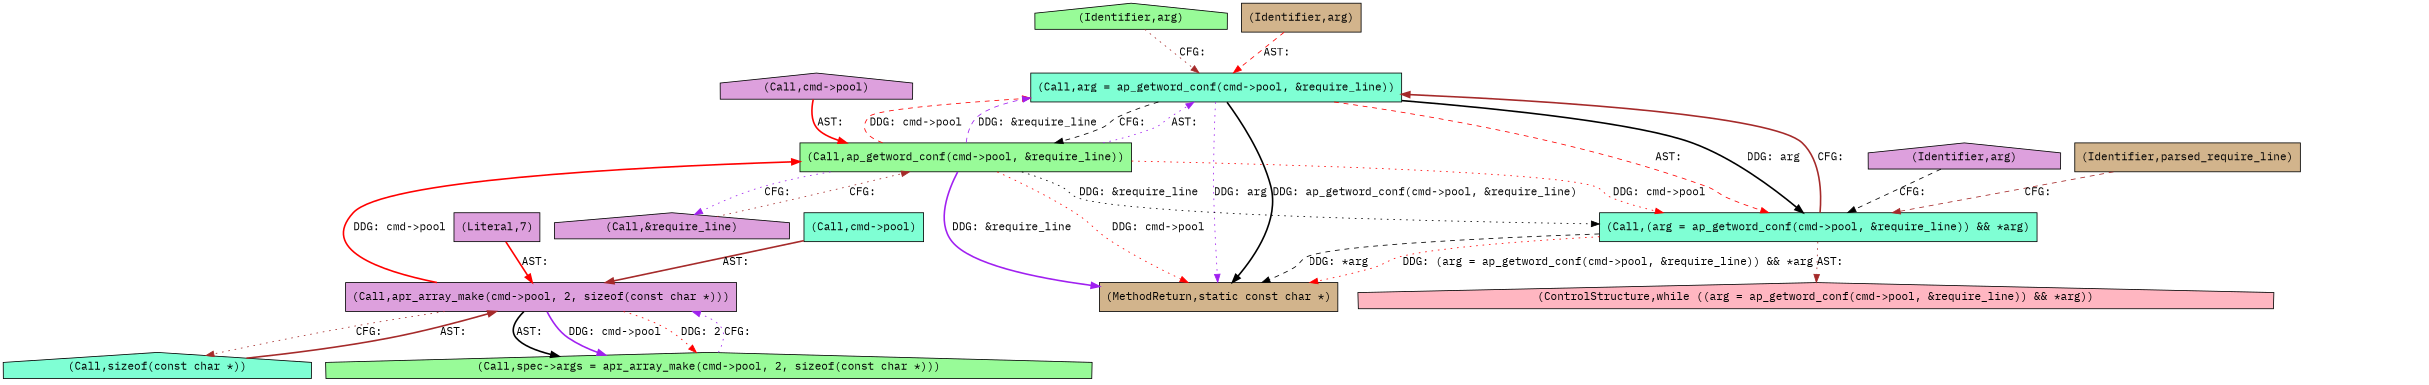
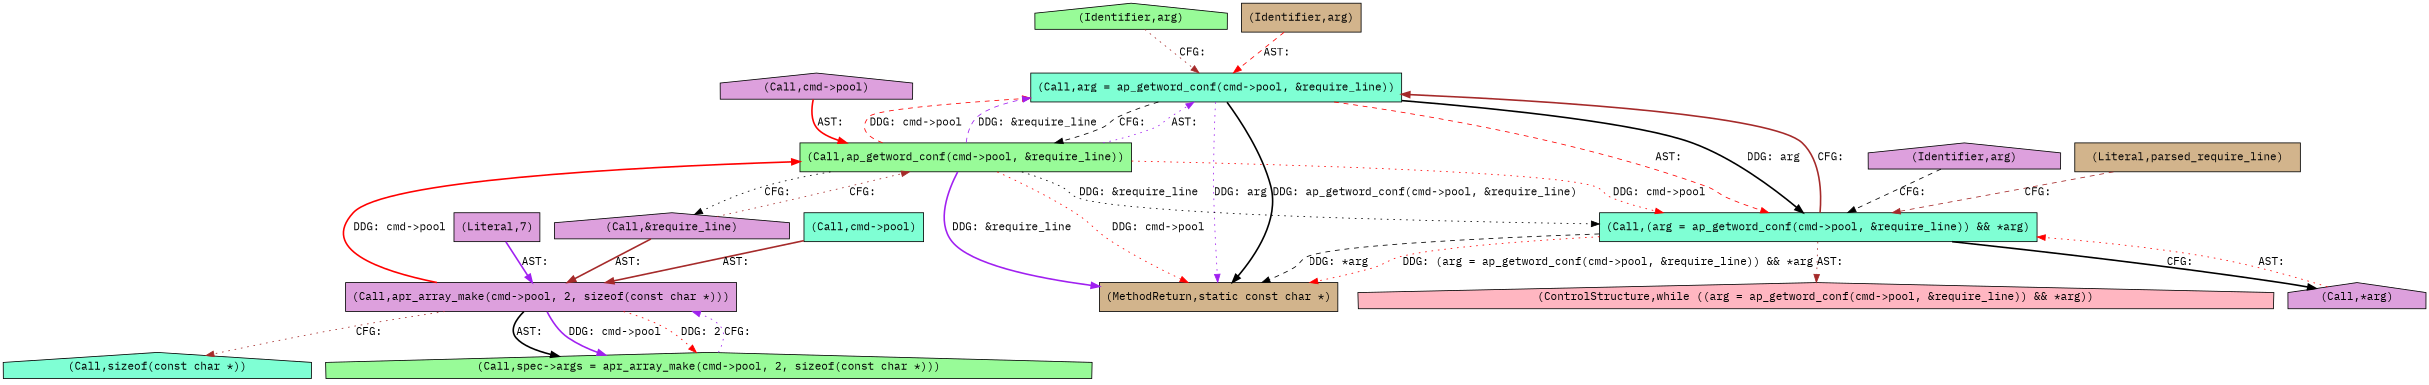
node "(Identifier,parsed_require_line)": label "(Identifier,parsed_require_line)" -> "(Literal,parsed_require_line)"
edge "(Call,ap_getword_conf(cmd->pool, &require_line))" -> "(Call,&require_line)": color purple -> black
edge "(Literal,7)" -> "(Call,apr_array_make(cmd->pool, 2, sizeof(const char *)))": color red -> purple
node "(Call,*arg)": added
edge "(Call,sizeof(const char *))" -> "(Call,apr_array_make(cmd->pool, 2, sizeof(const char *)))": now "(Call,&require_line)" -> "(Call,apr_array_make(cmd->pool, 2, sizeof(const char *)))"
